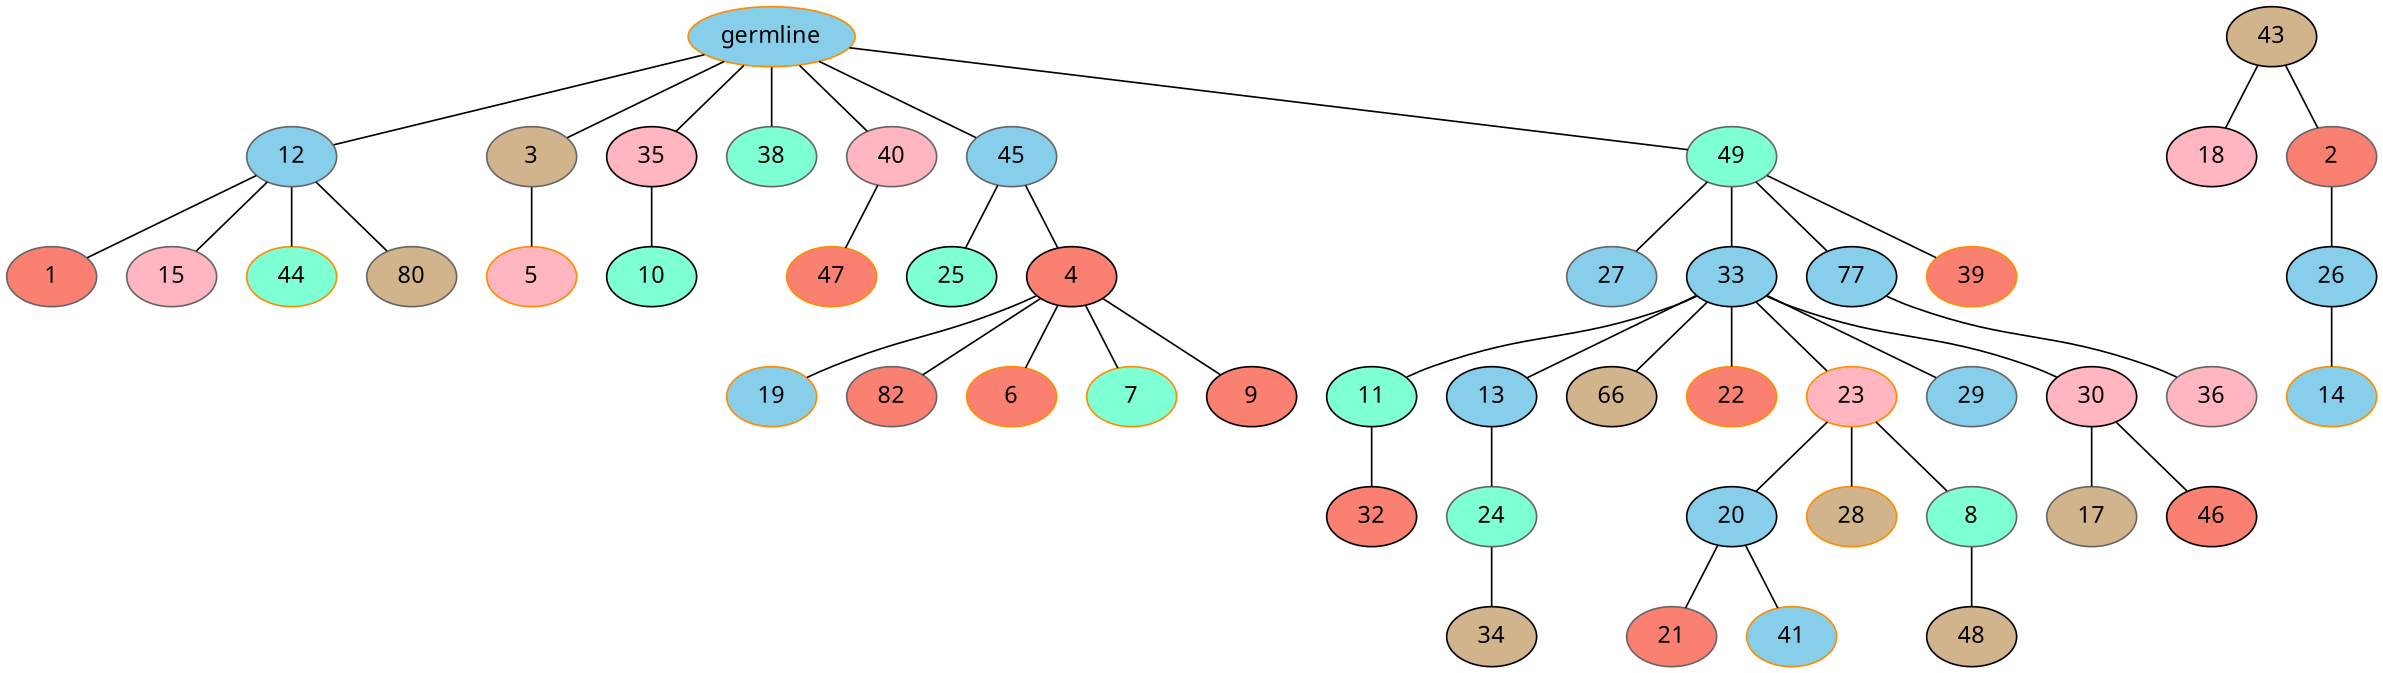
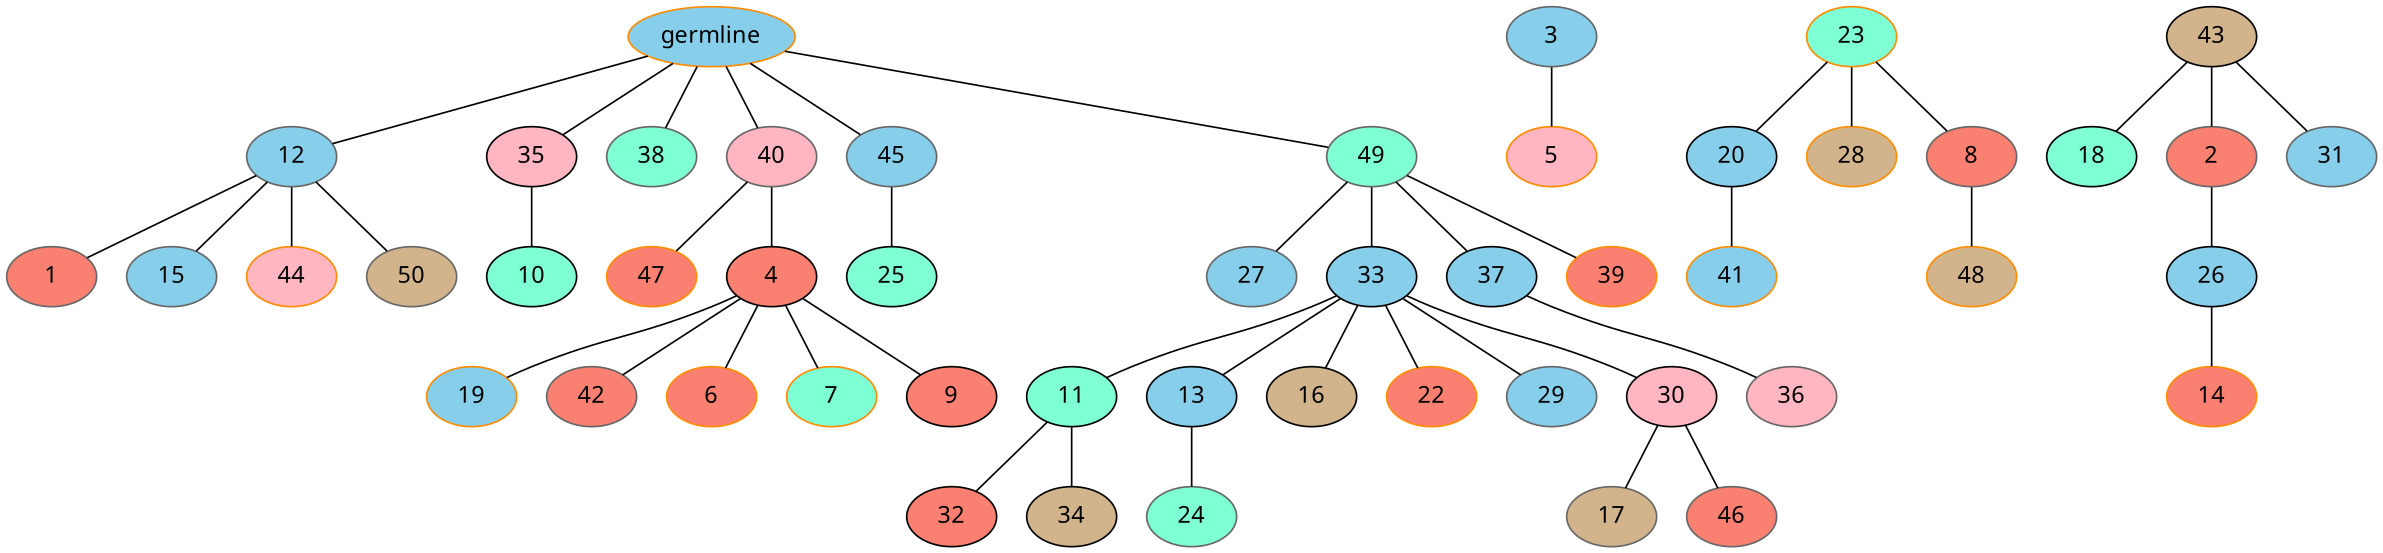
edge "germline" -- "3": removed
node "3": fillcolor tan -> skyblue
node "18": fillcolor lightpink -> aquamarine
node "31": added
edge "45" -- "4": now "40" -- "4"
node "15": fillcolor lightpink -> skyblue
node "44": fillcolor aquamarine -> lightpink
node "80": label "80" -> "50"
node "77": label "77" -> "37"
edge "33" -- "23": removed
node "82": label "82" -> "42"
node "66": label "66" -> "16"
node "23": fillcolor lightpink -> aquamarine
node "14": fillcolor skyblue -> salmon
node "8": fillcolor aquamarine -> salmon
node "46": color black -> gray40
edge "24" -- "34": now "11" -- "34"
node "21": removed
node "48": color black -> darkorange
